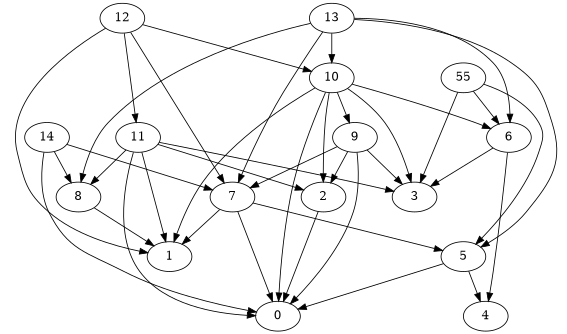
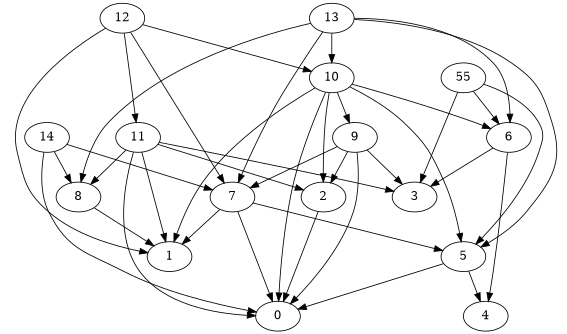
edge "10" -> "3": now "10" -> "5"
